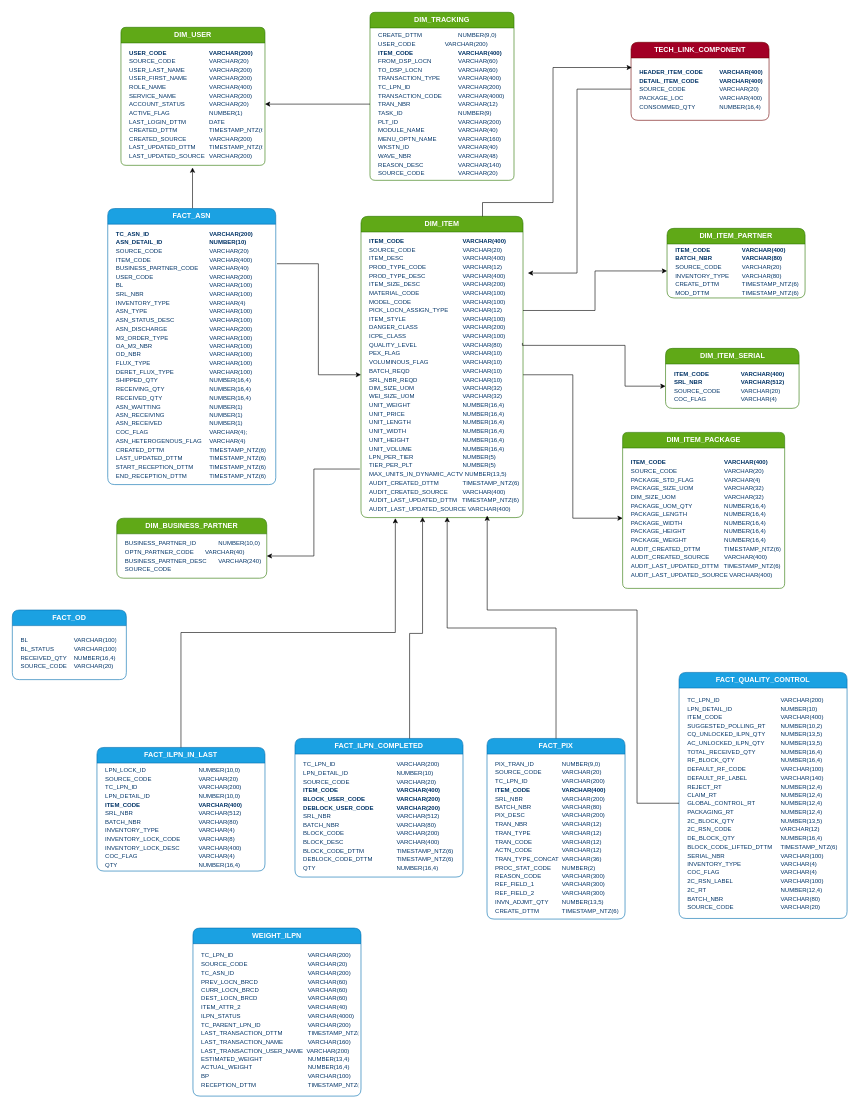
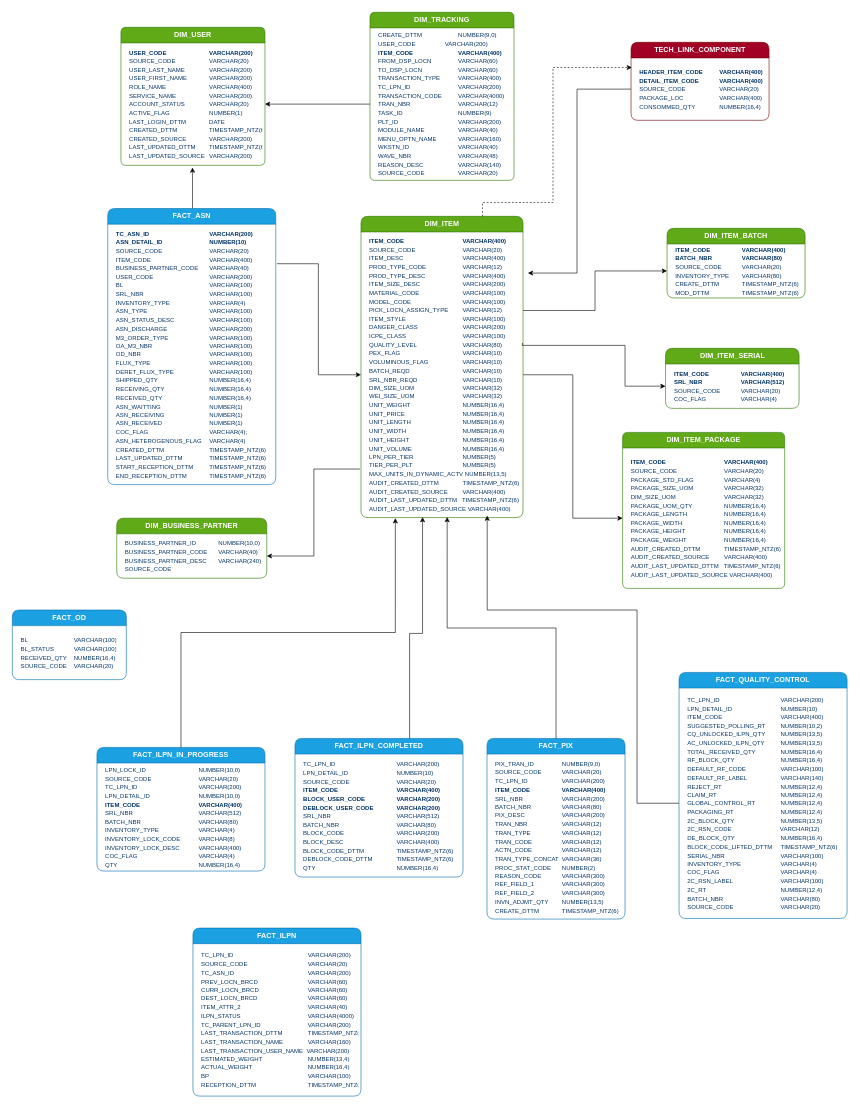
edge "DIM_ITEM" -> "HEADER_ITEM_CODE VARCHAR(400) DETAIL_ITEM_CODE VARCHAR(400) SOURCE_CODE VARCHAR(20) PACKAGE_LOC VARCHAR(400) CONSOMMED_QTY NUMBER(16,4)": style solid -> dashed
node "DIM_ITEM_PARTNER": label "DIM_ITEM_PARTNER" -> "DIM_ITEM_BATCH"
node "BUSINESS_PARTNER_ID NUMBER(10,0) OPTN_PARTNER_CODE VARCHAR(40) BUSINESS_PARTNER_DESC VARCHAR(240) SOURCE_CODE": label "BUSINESS_PARTNER_ID NUMBER(10,0) OPTN_PARTNER_CODE VARCHAR(40) BUSINESS_PARTNER_DESC VARCHAR(240) SOURCE_CODE" -> "BUSINESS_PARTNER_ID NUMBER(10,0) BUSINESS_PARTNER_CODE VARCHAR(40) BUSINESS_PARTNER_DESC VARCHAR(240) SOURCE_CODE"
node "FACT_ILPN_IN_LAST": label "FACT_ILPN_IN_LAST" -> "FACT_ILPN_IN_PROGRESS"
node "WEIGHT_ILPN": label "WEIGHT_ILPN" -> "FACT_ILPN"
